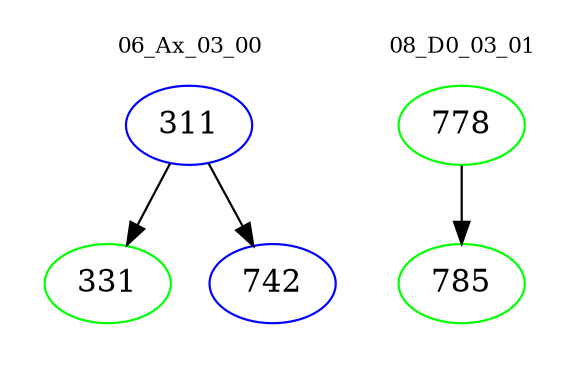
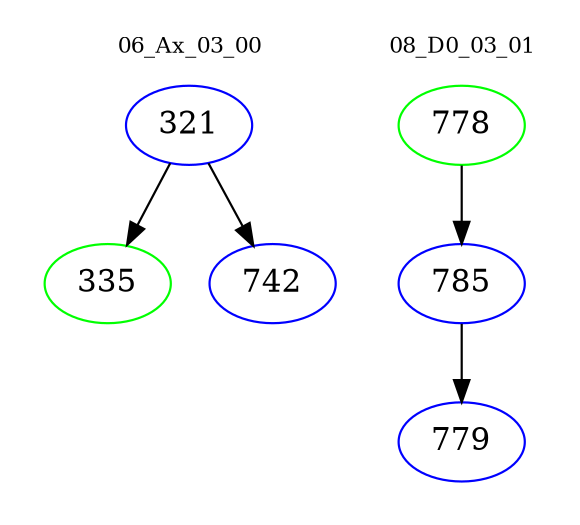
node "311": label "311" -> "321"
node "331": label "331" -> "335"
node "785": color green -> blue
node "779": added
